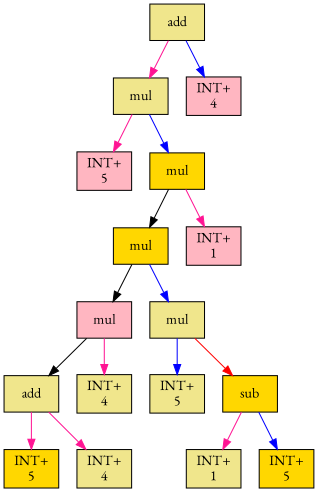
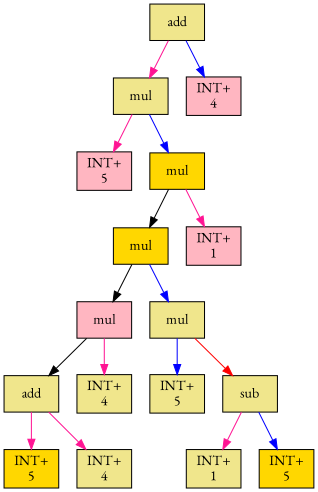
node "sub": fillcolor gold -> khaki
